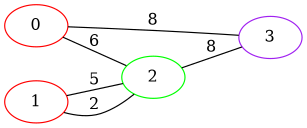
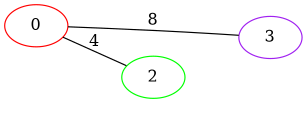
edge "0" -- "2": label "6" -> "4"
edge "3" -- "2": removed, label "8"
node "1": removed
